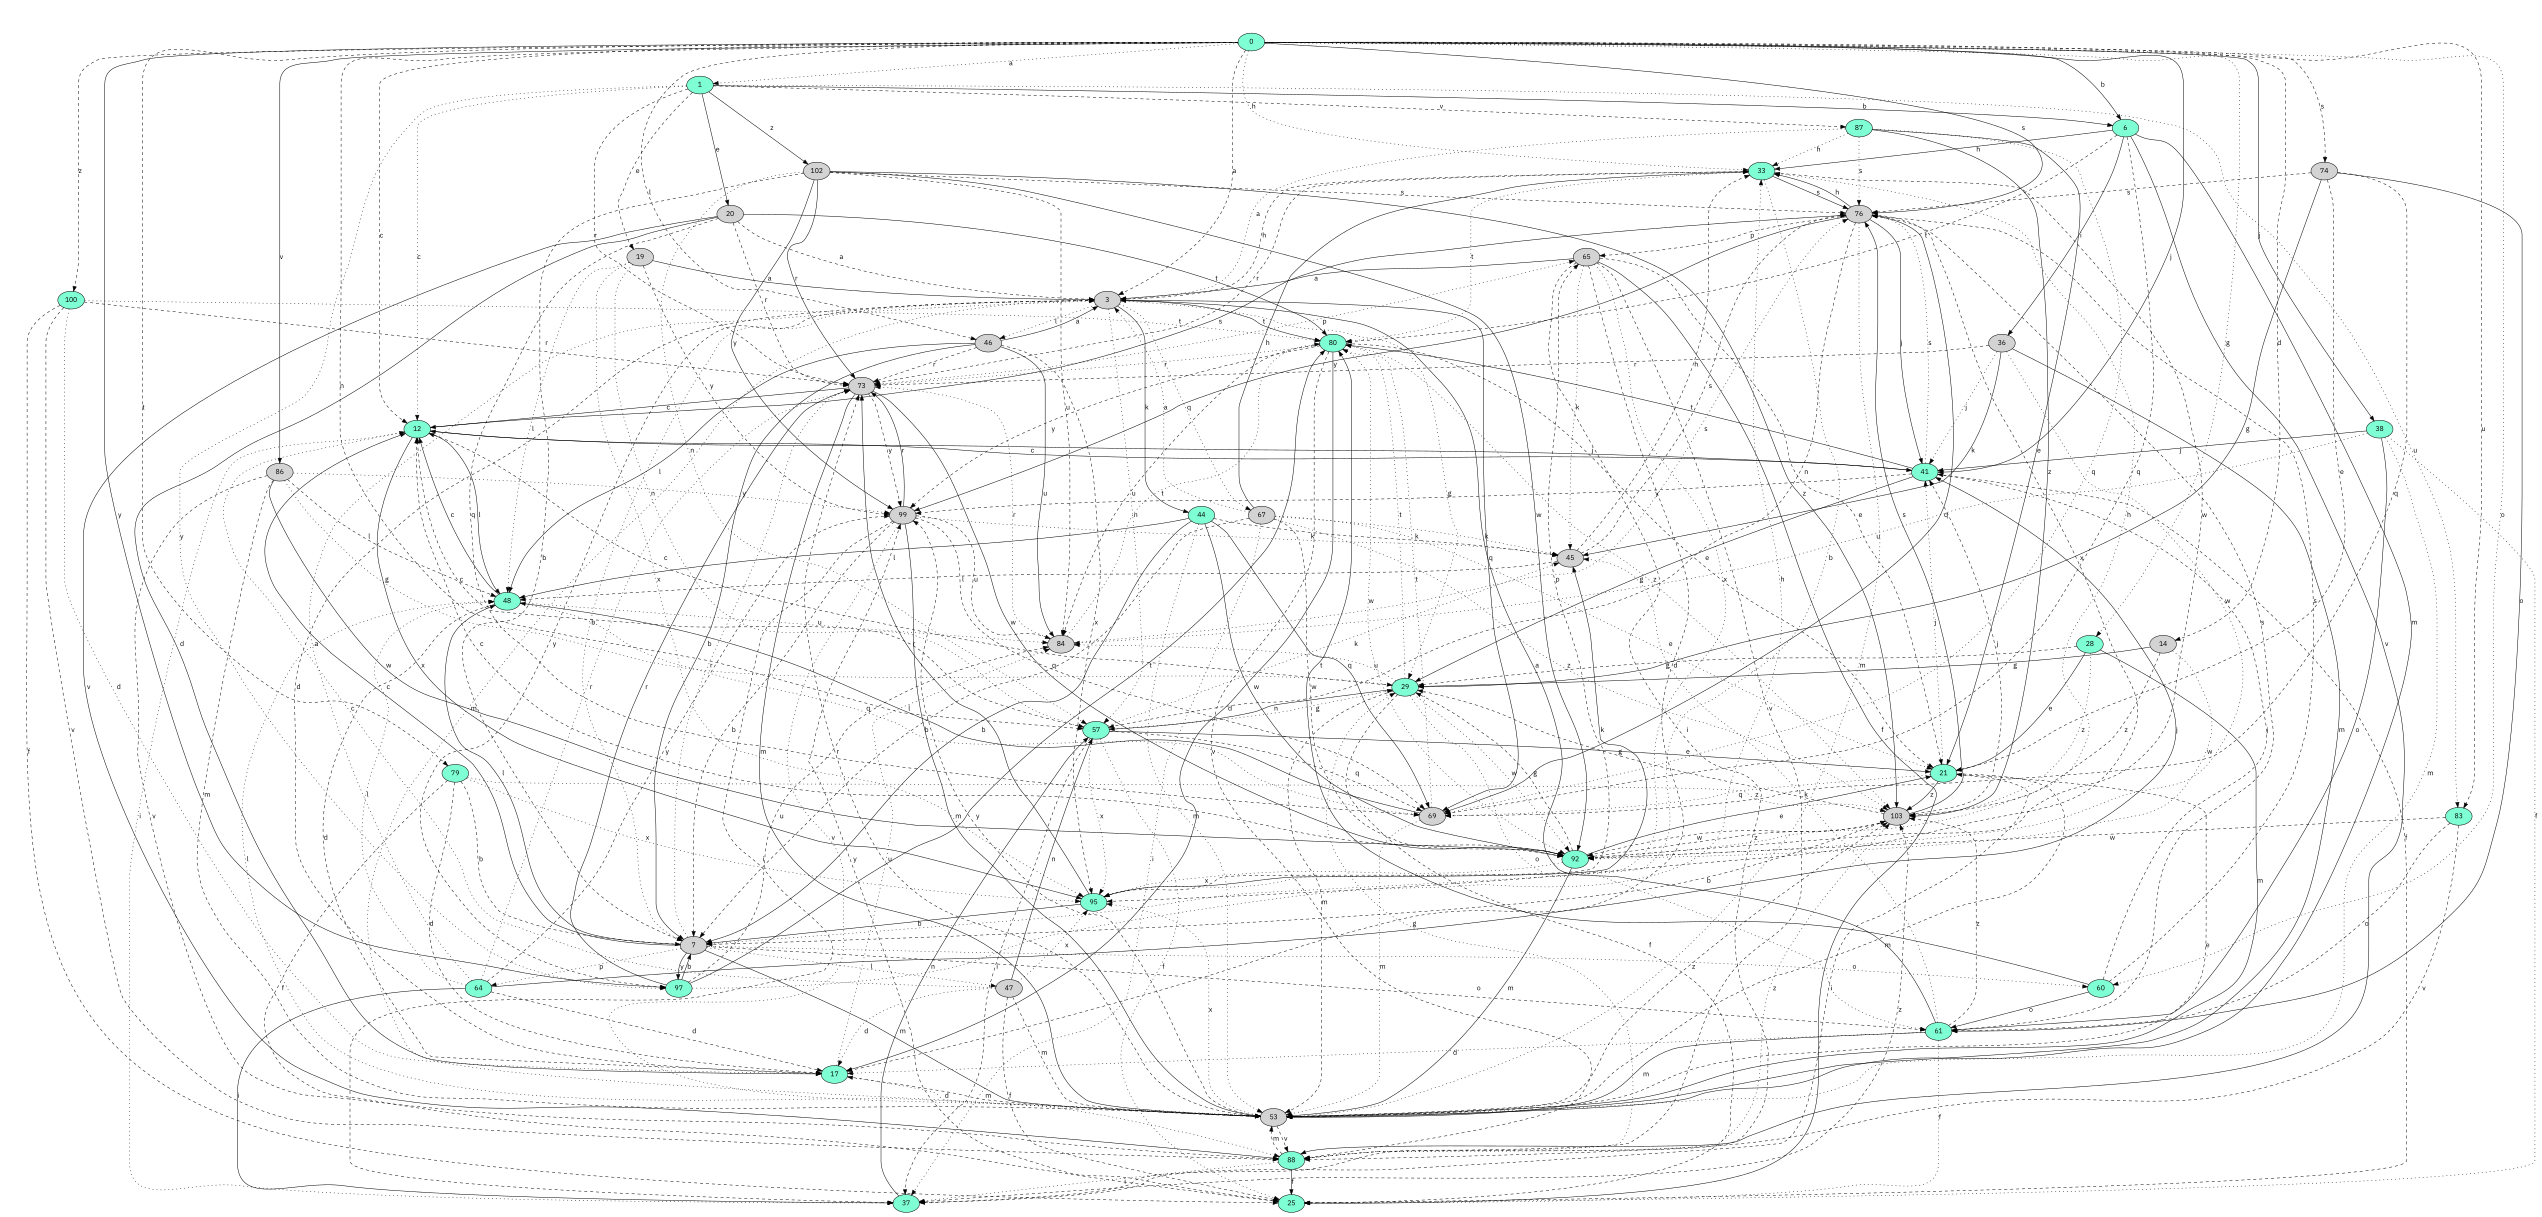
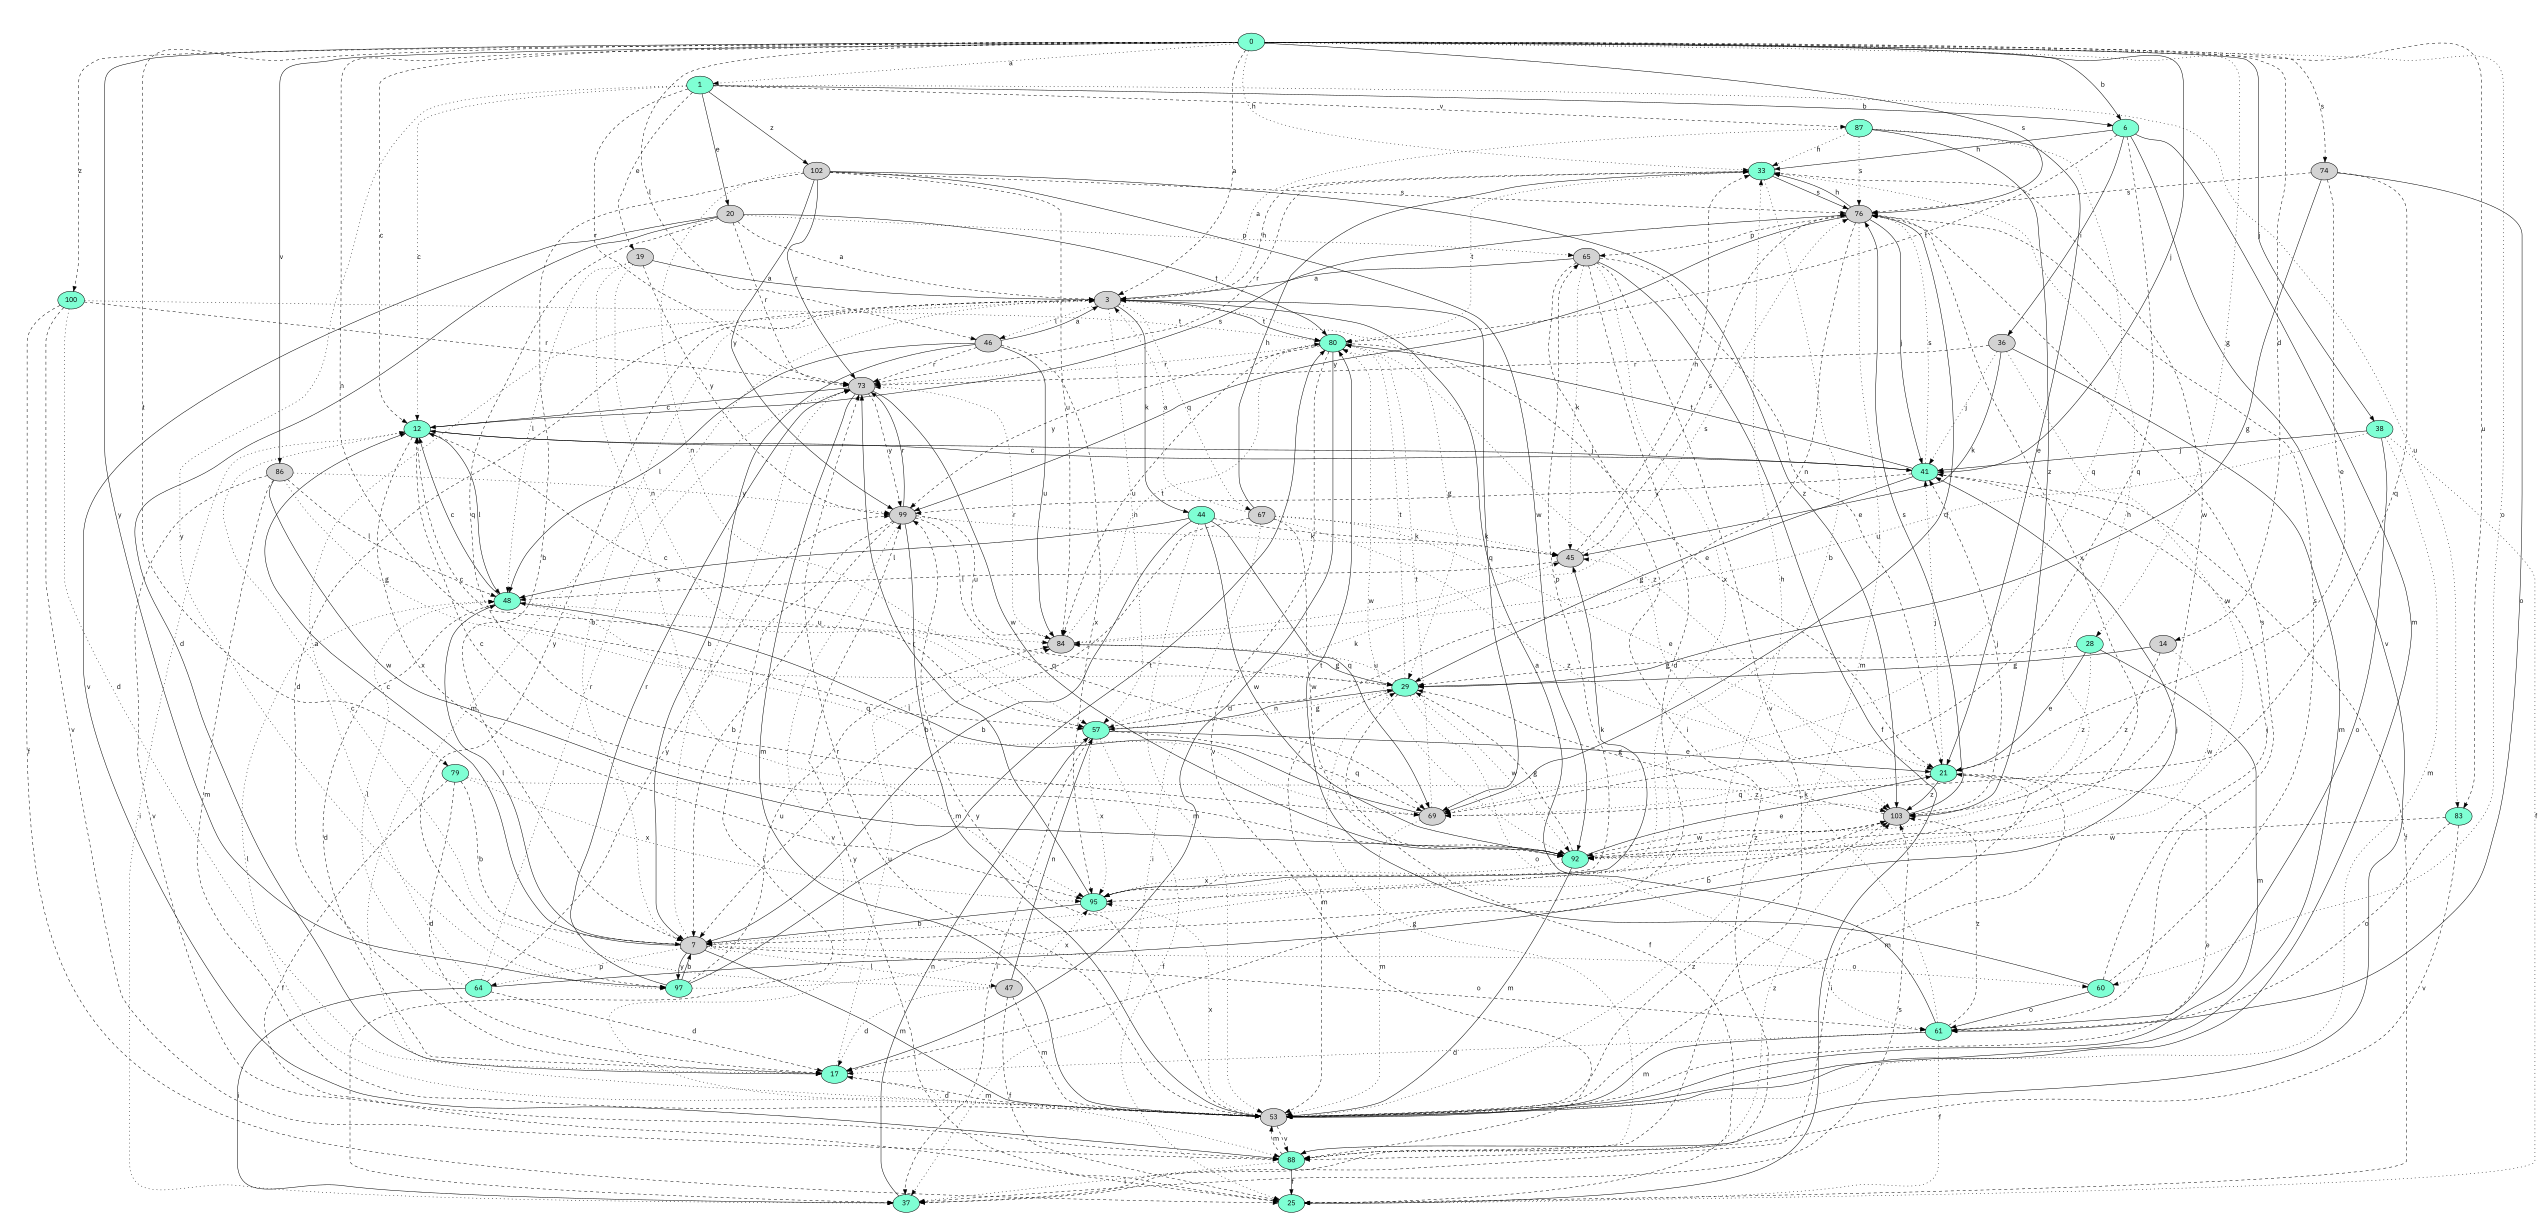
edge "73" -> "65": now "20" -> "65"
edge "84" -> "29": added, label "g"
edge "12" -> "95": style solid -> dashed
edge "37" -> "103": label "z" -> "s"
